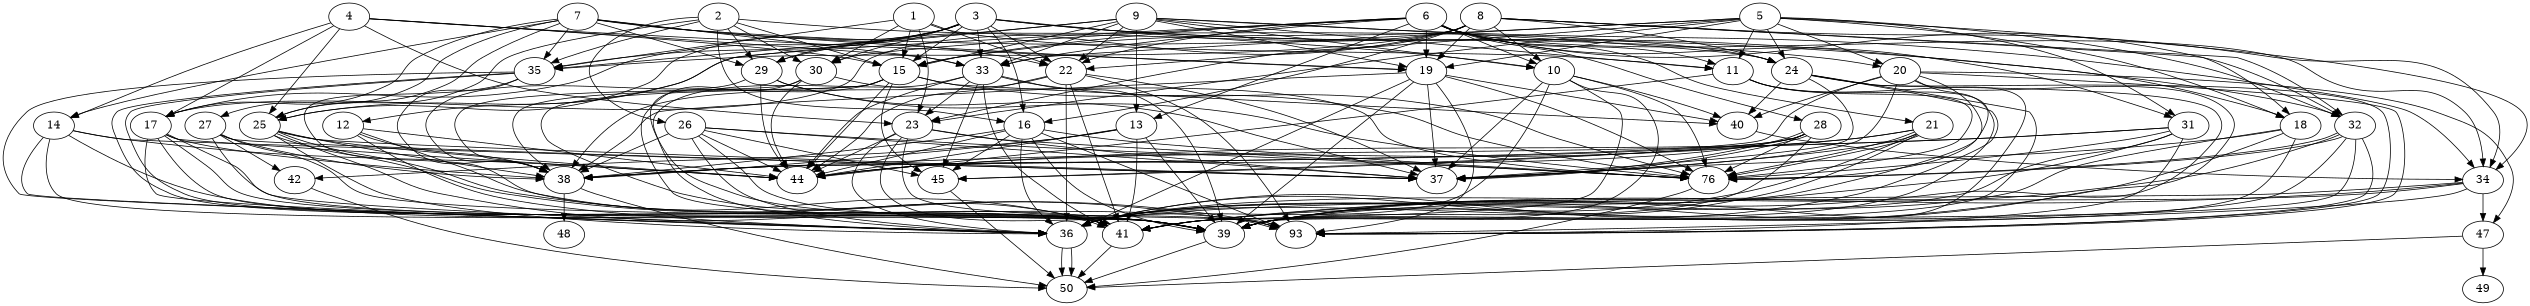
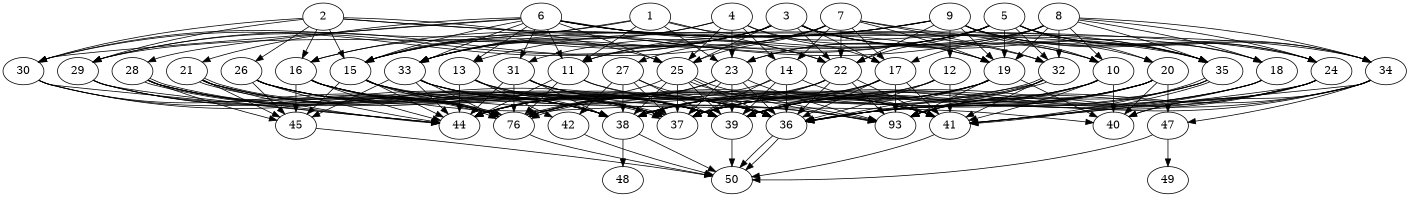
edge "33" -> "23": now "33" -> "37"
edge "40" -> "34": reversed
